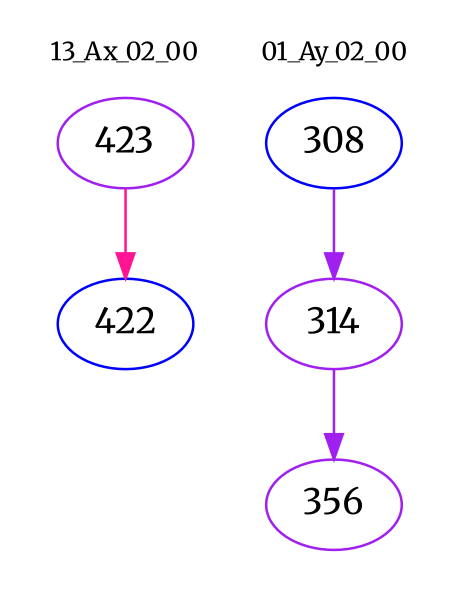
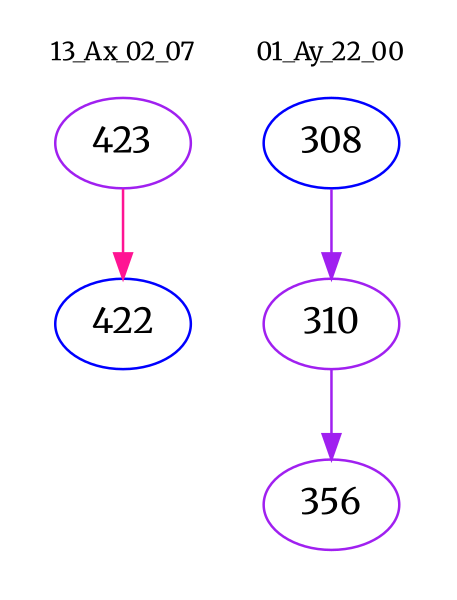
cluster "13_Ax_02_00": label "13_Ax_02_00" -> "13_Ax_02_07"
cluster "01_Ay_02_00": label "01_Ay_02_00" -> "01_Ay_22_00"
node "314": label "314" -> "310"
